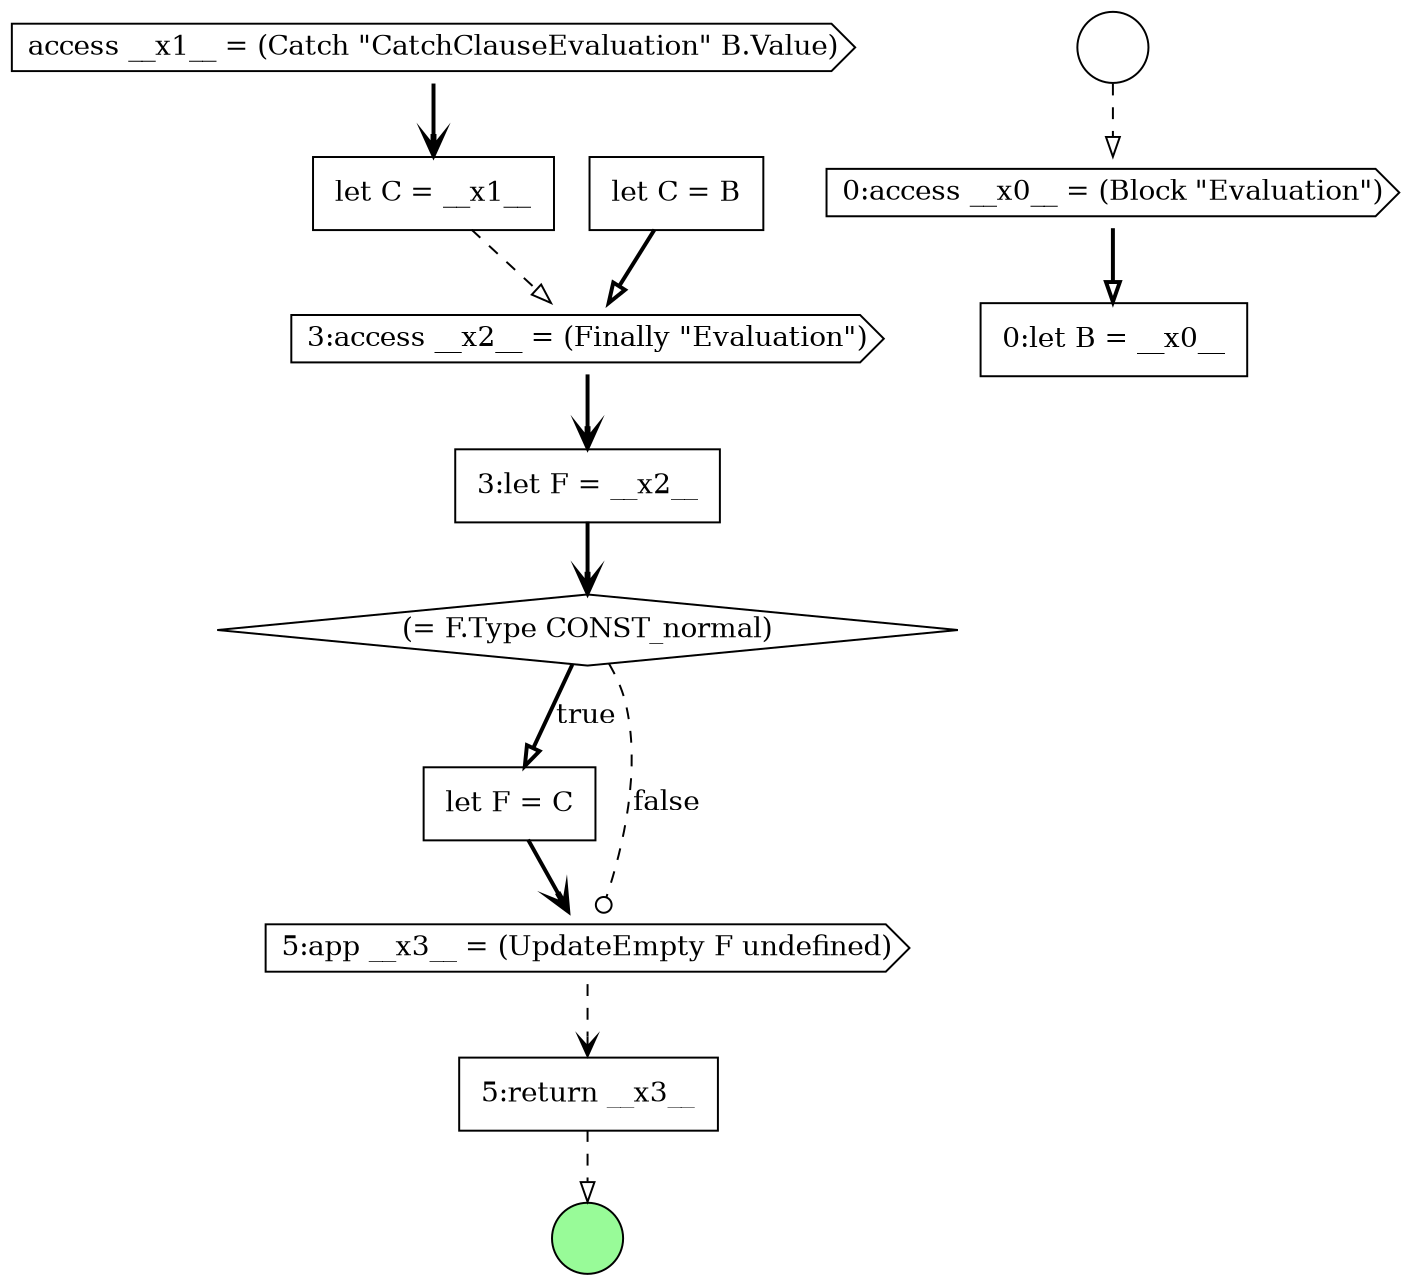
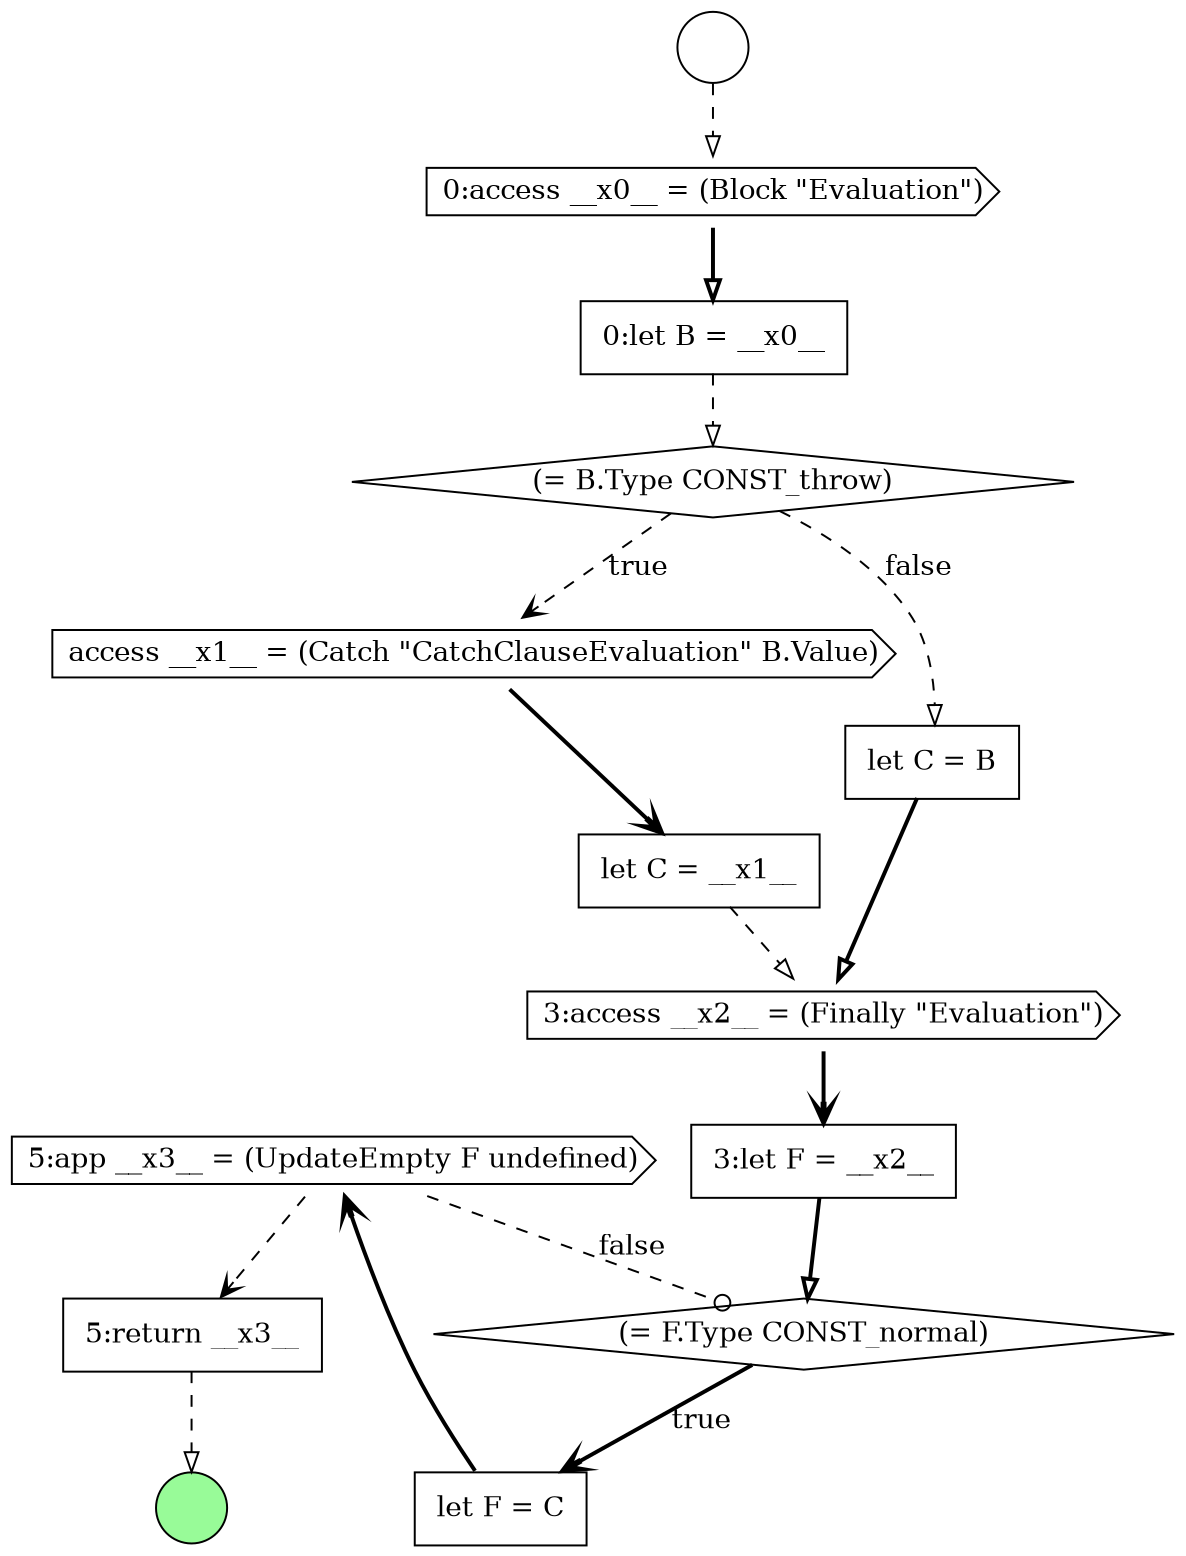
node "(= B.Type CONST_throw)": added
edge "3:let F = __x2__" -> "(= F.Type CONST_normal)": arrowhead vee -> onormal
edge "(= F.Type CONST_normal)" -> "let F = C": arrowhead onormal -> vee
edge "(= F.Type CONST_normal)" -> "5:app __x3__ = (UpdateEmpty F undefined)": reversed
